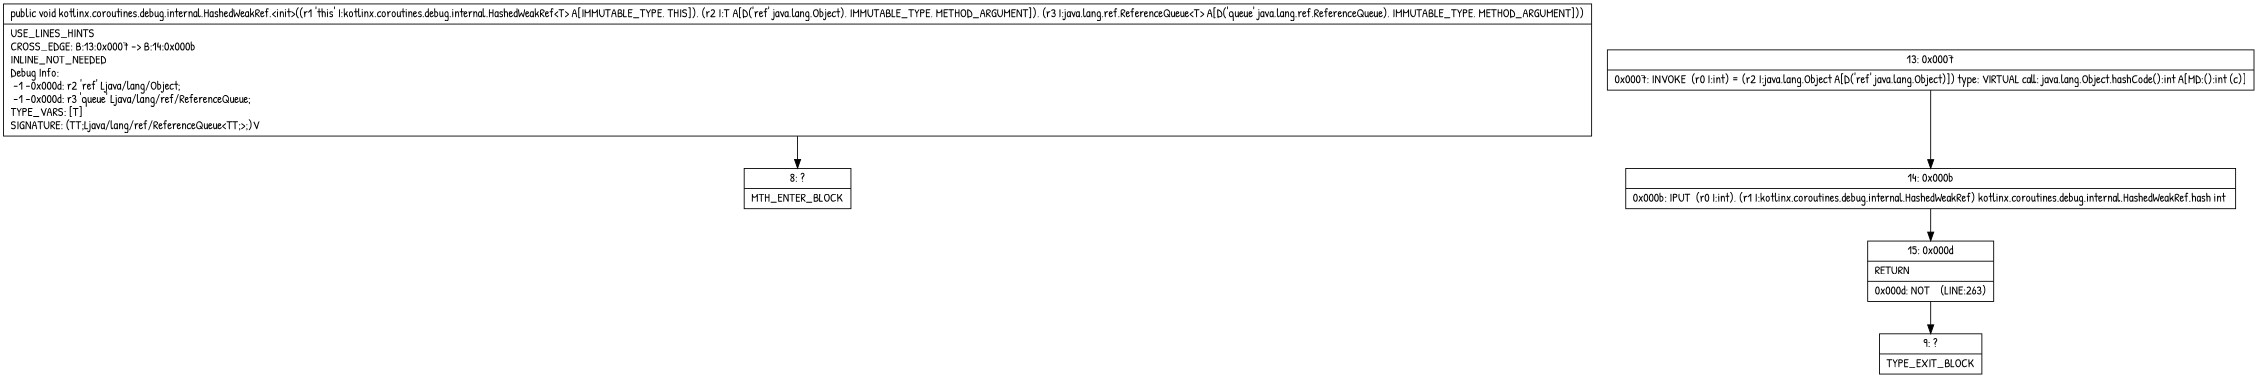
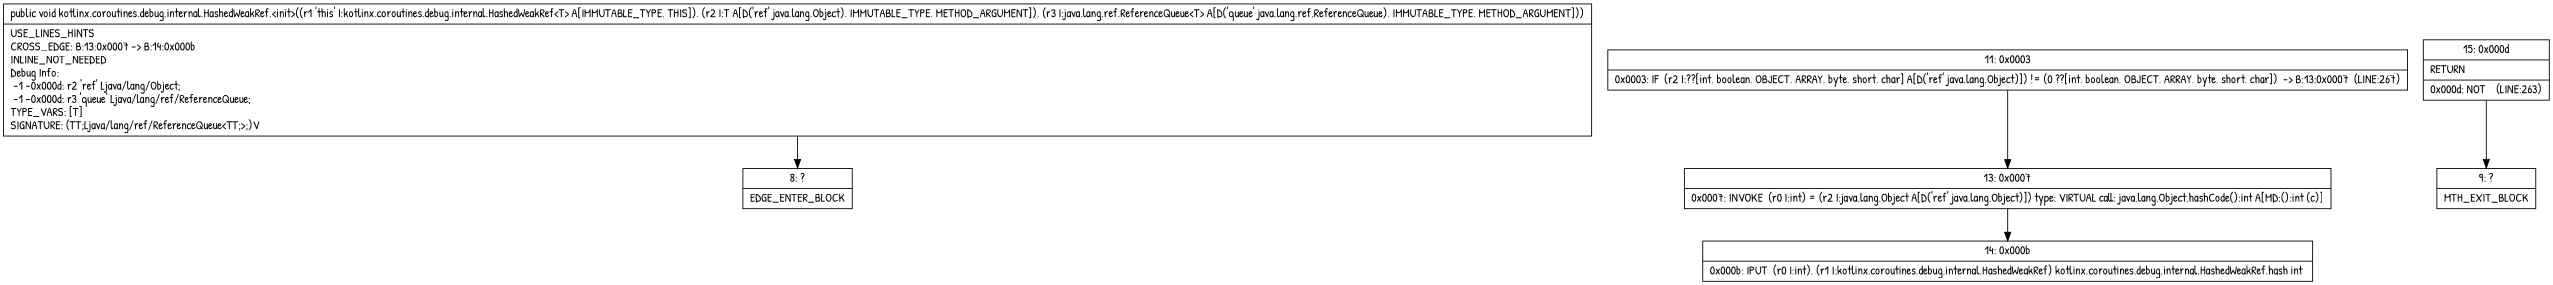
node "11: 0x0003": added
node "8: ?": text "MTH_ENTER_BLOCK" -> "EDGE_ENTER_BLOCK"
edge "14: 0x000b" -> "15: 0x000d": removed
node "9: ?": text "TYPE_EXIT_BLOCK" -> "MTH_EXIT_BLOCK"
